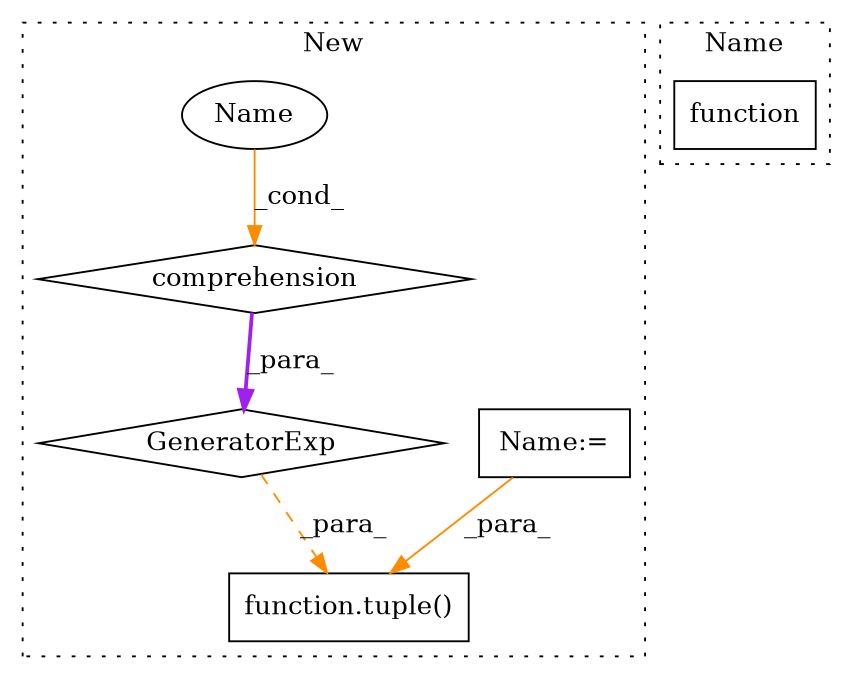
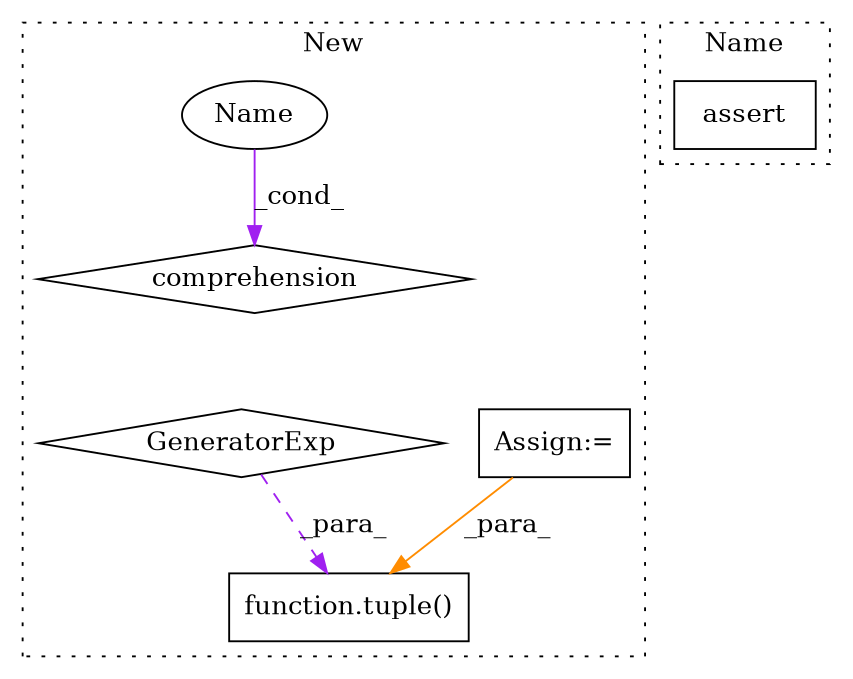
node "function": label "function" -> "assert"
edge "Name" -> "comprehension": color darkorange -> purple
edge "comprehension" -> "GeneratorExp": removed, label "_para_"
node "Name:=": label "Name:=" -> "Assign:="
edge "GeneratorExp" -> "function.tuple()": color darkorange -> purple
